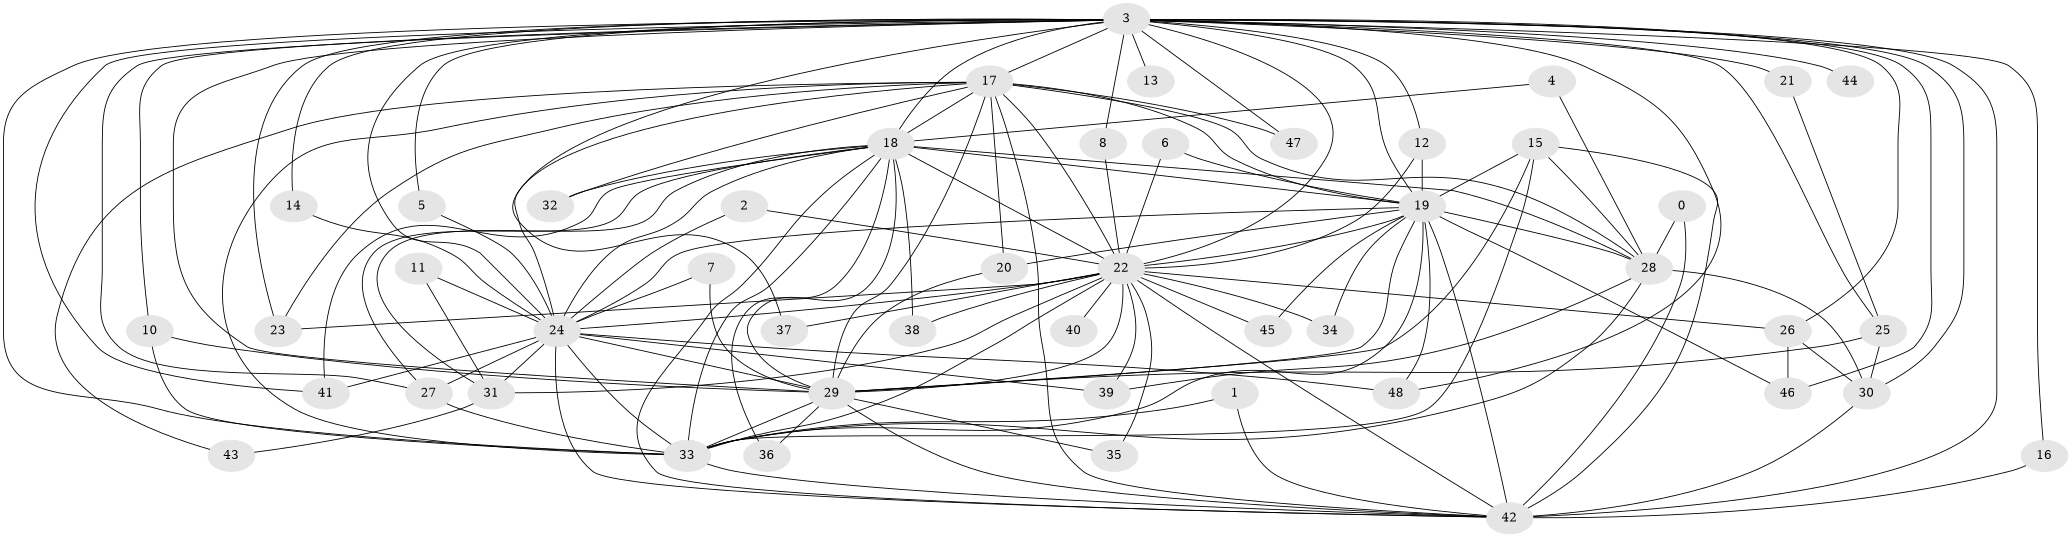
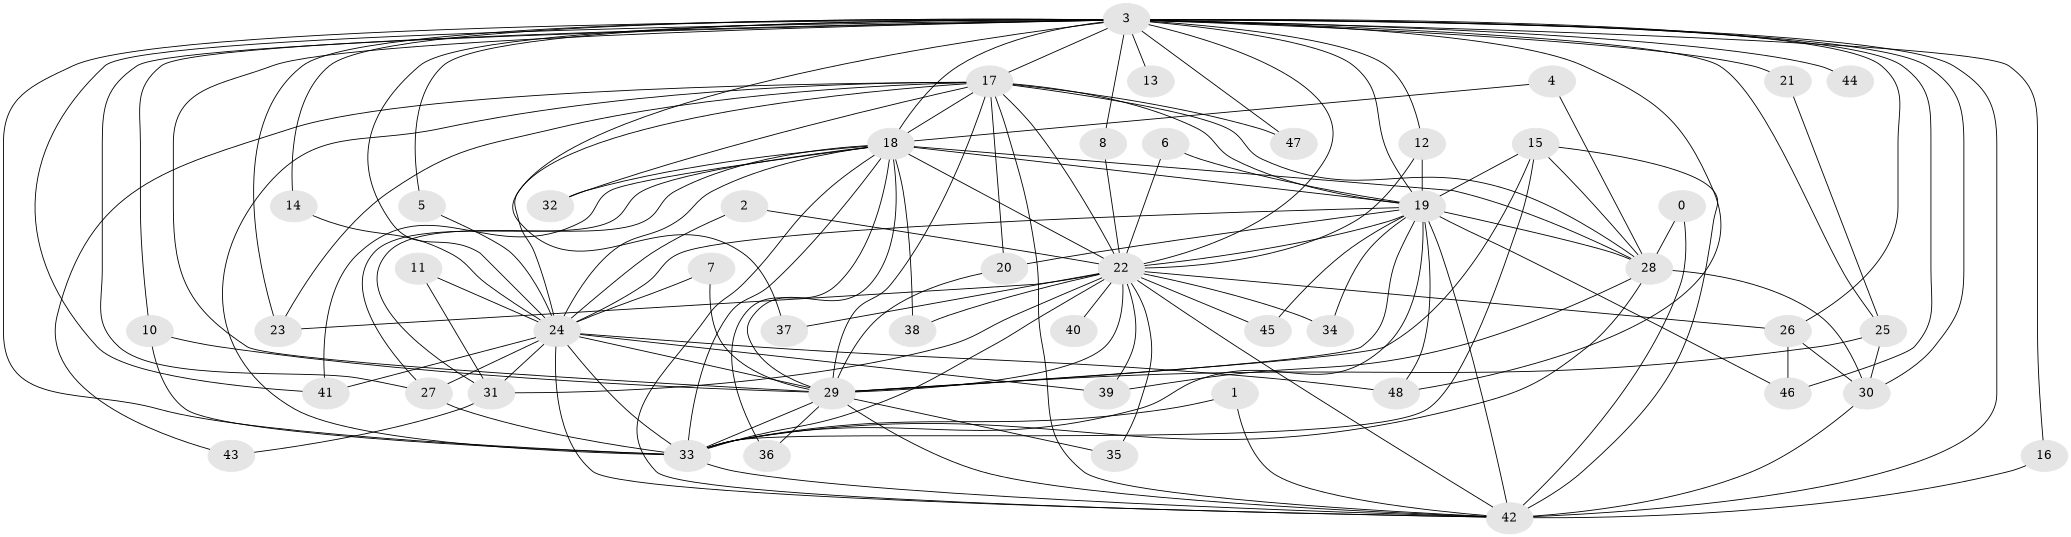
edge "22" -- "24": removed
